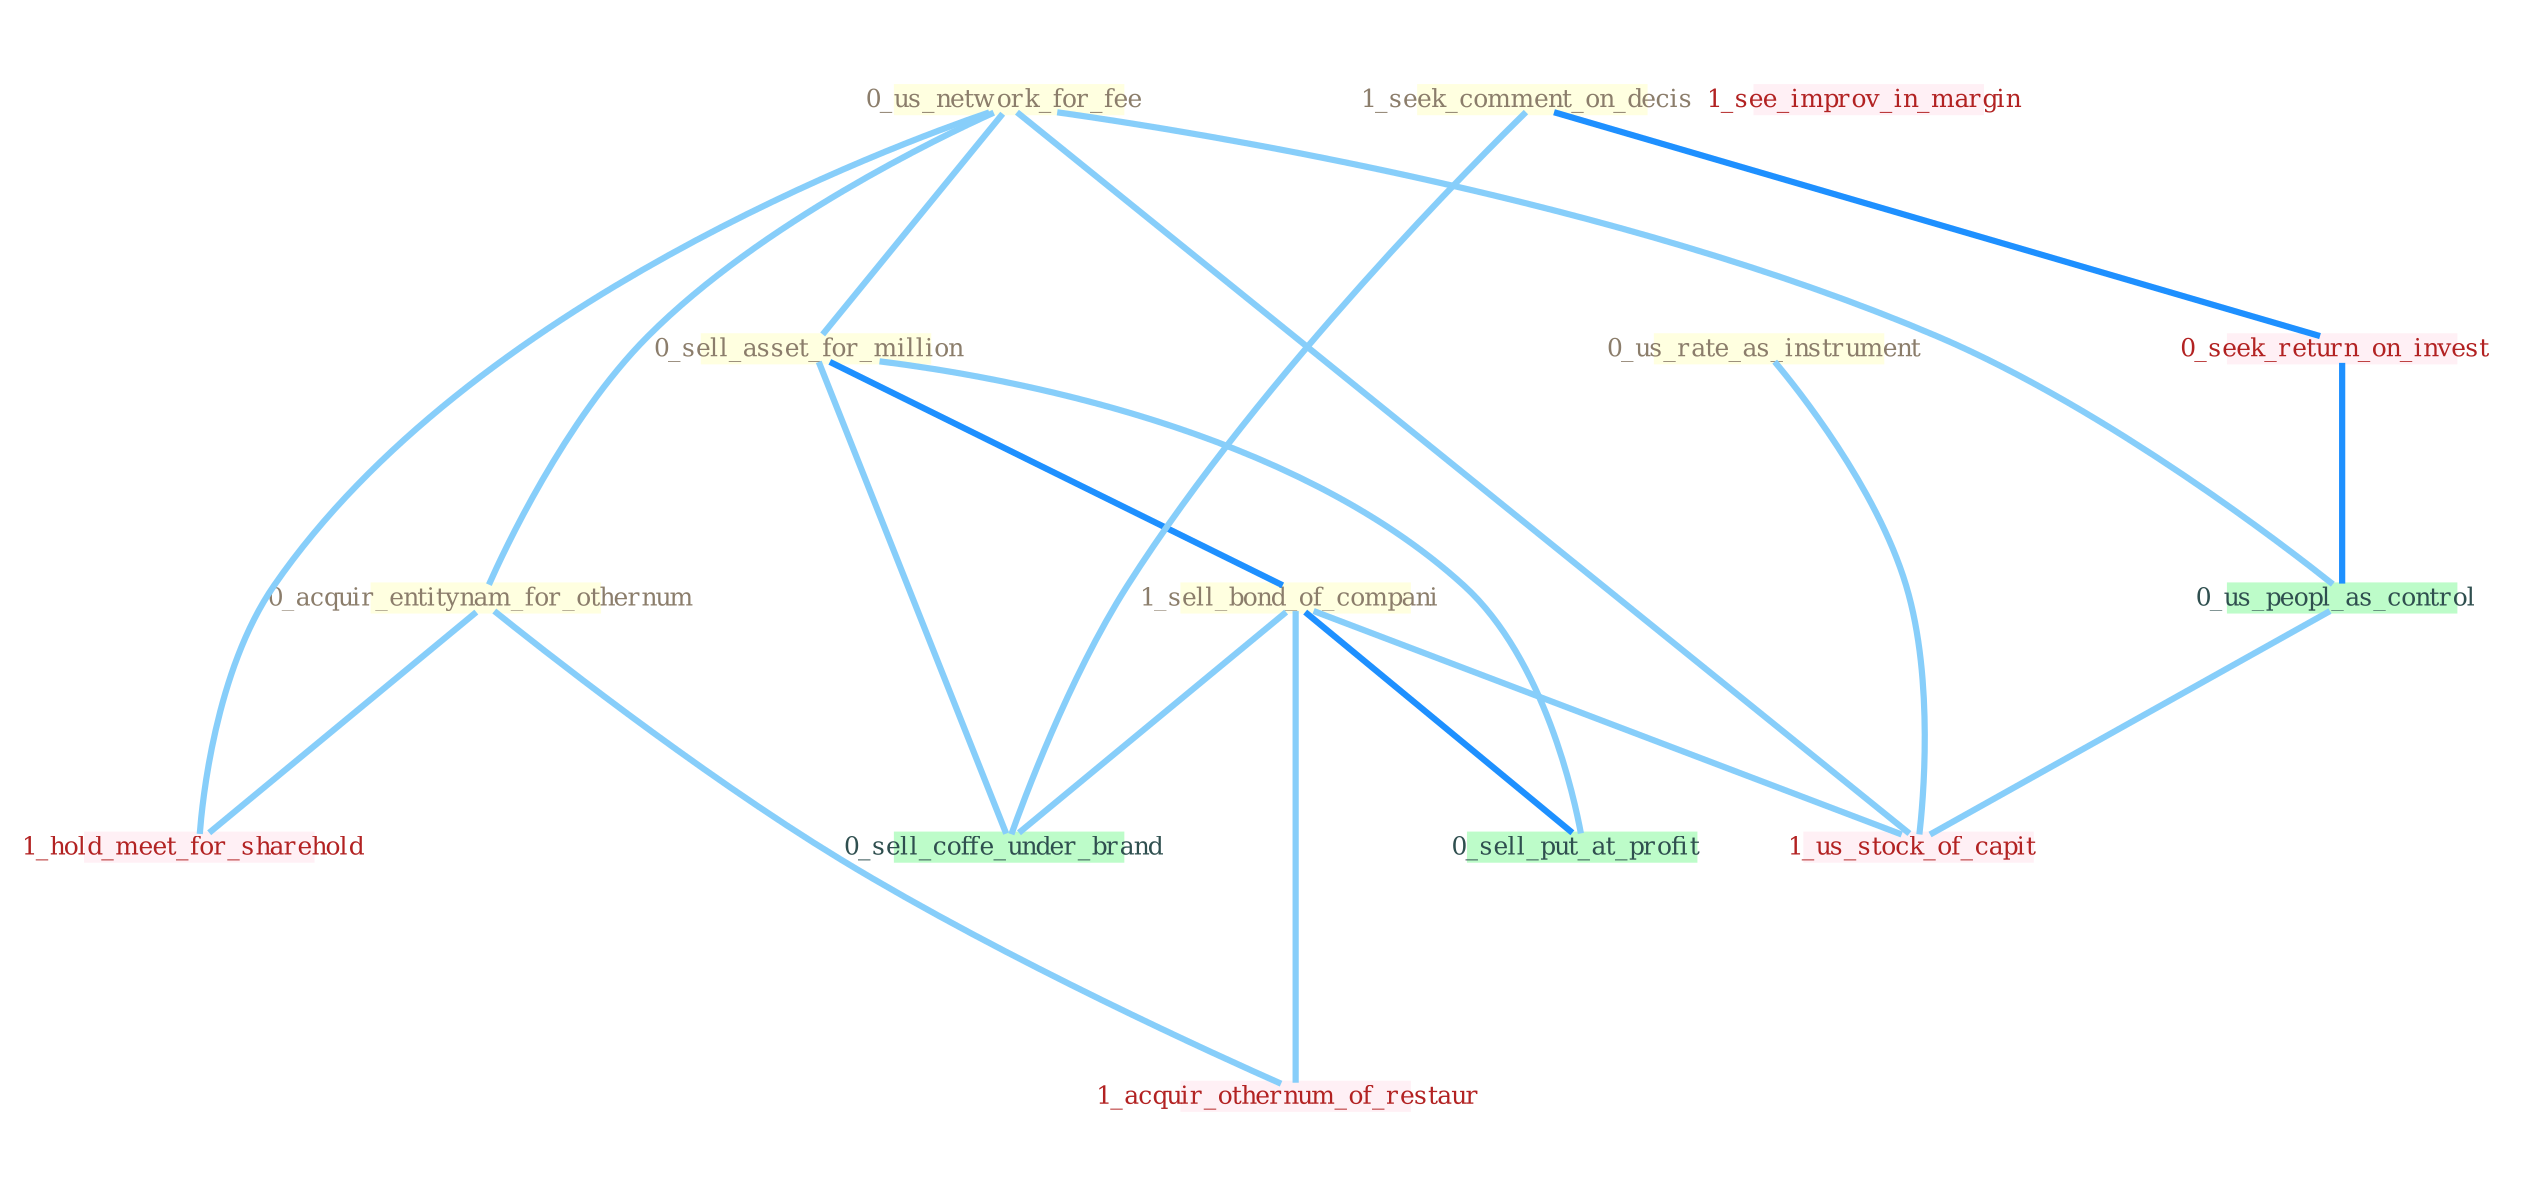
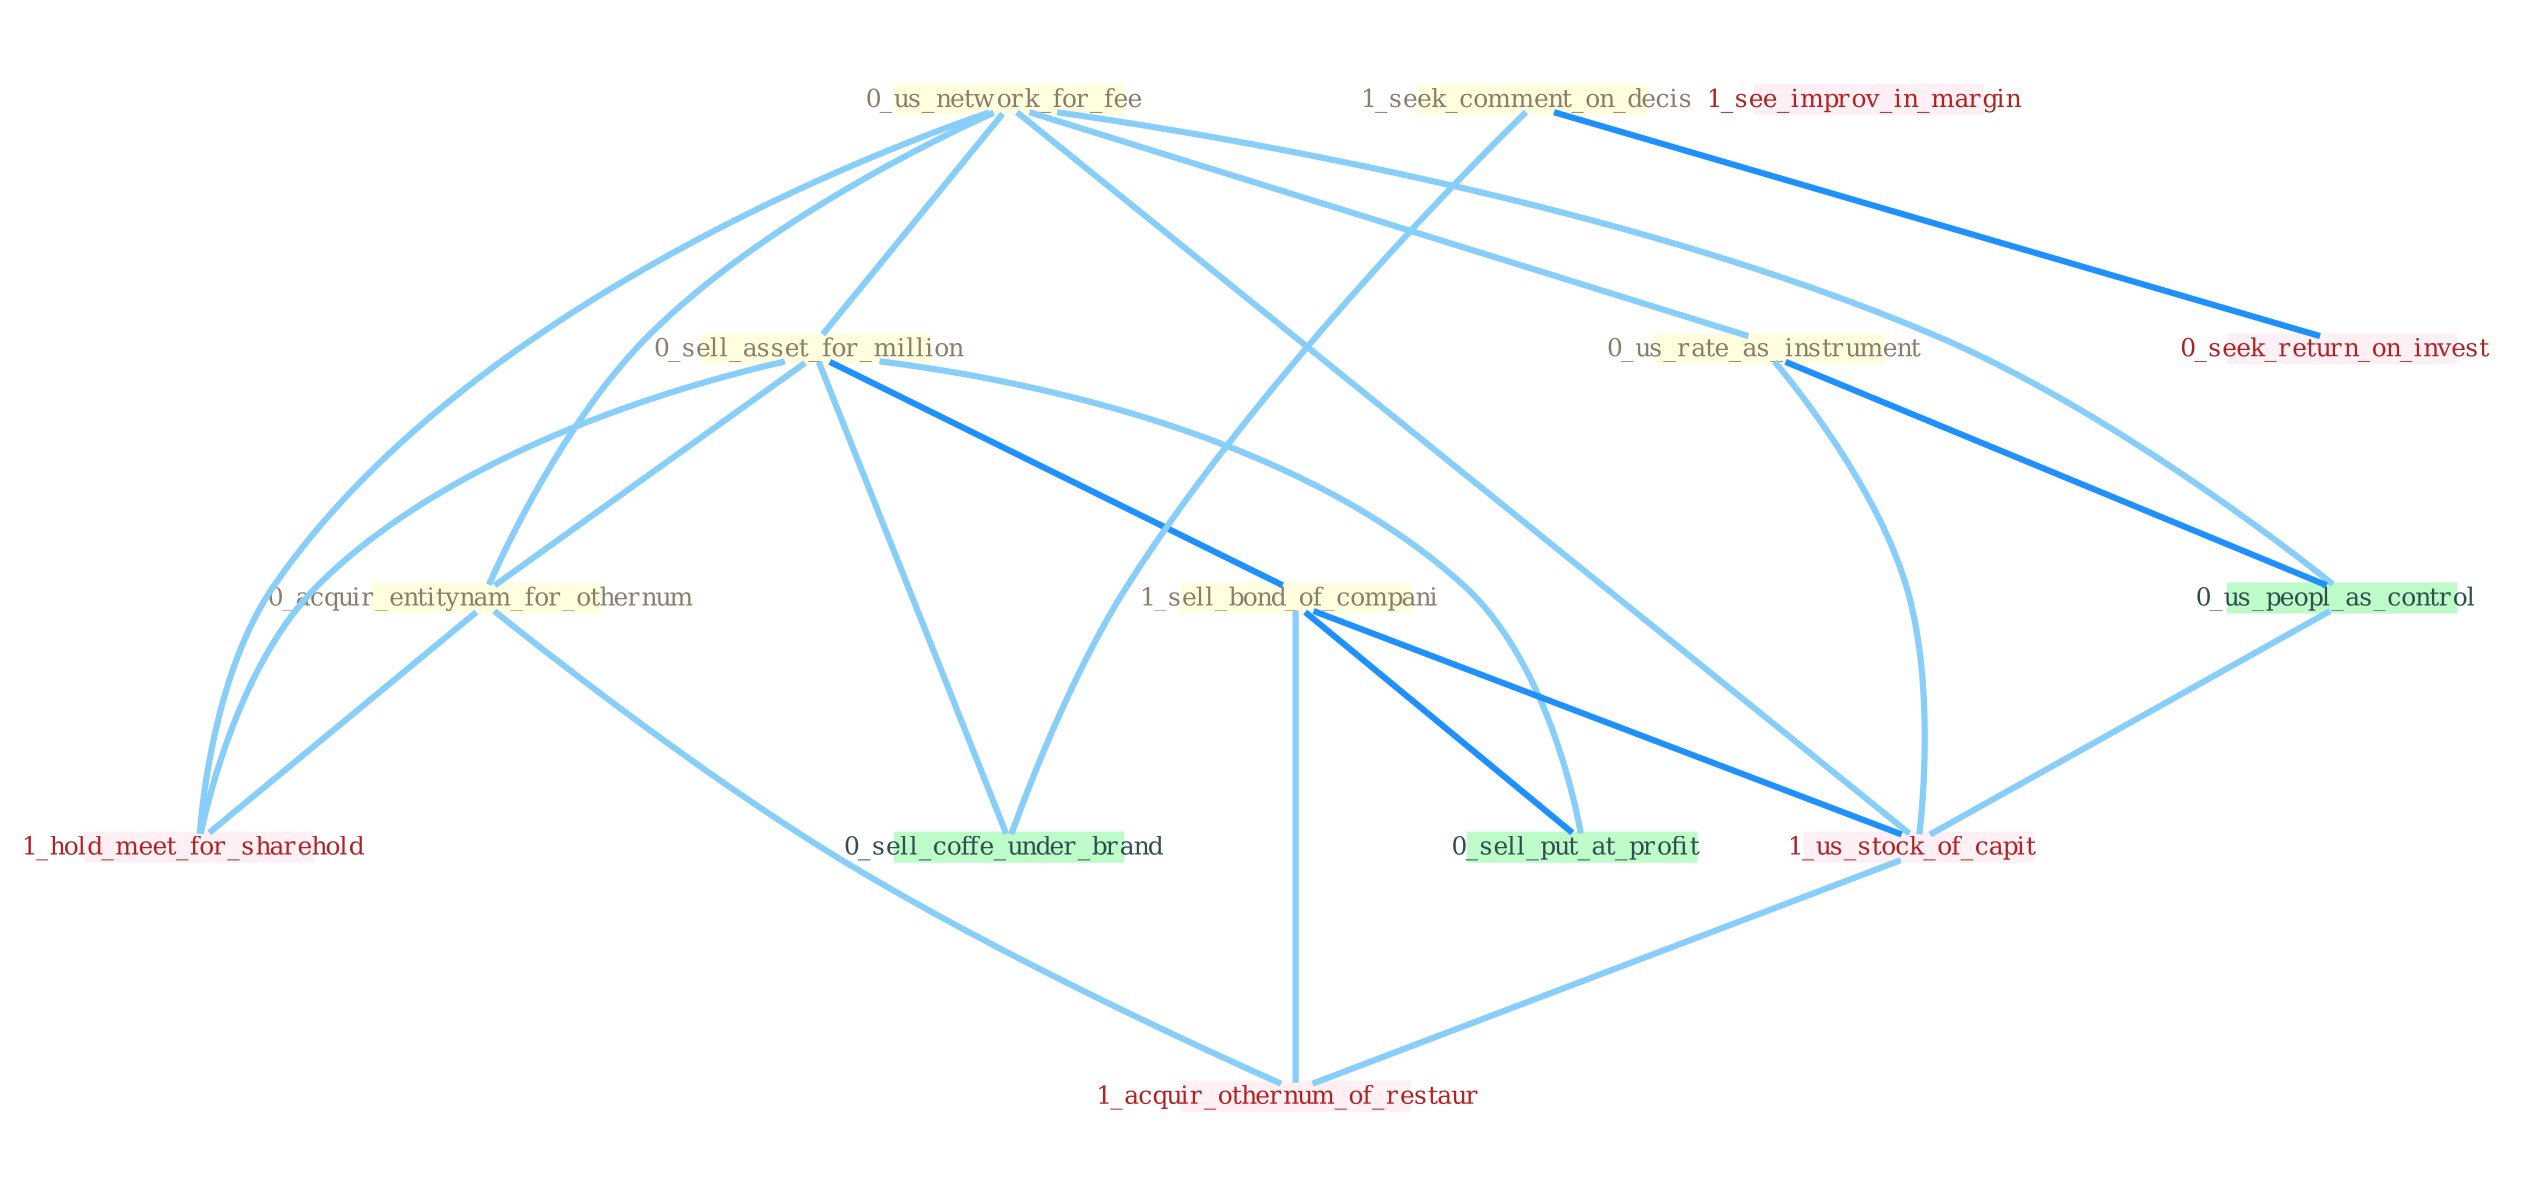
edge "0_us_network_for_fee" -- "0_us_rate_as_instrument": added
edge "0_seek_return_on_invest" -- "0_us_peopl_as_control": now "0_us_rate_as_instrument" -- "0_us_peopl_as_control"
edge "0_sell_asset_for_million" -- "0_acquir_entitynam_for_othernum": added
edge "0_sell_asset_for_million" -- "1_hold_meet_for_sharehold": added
edge "1_sell_bond_of_compani" -- "0_sell_coffe_under_brand": removed
edge "1_sell_bond_of_compani" -- "1_us_stock_of_capit": color #87cefa -> #1e90ff
edge "1_us_stock_of_capit" -- "1_acquir_othernum_of_restaur": added
